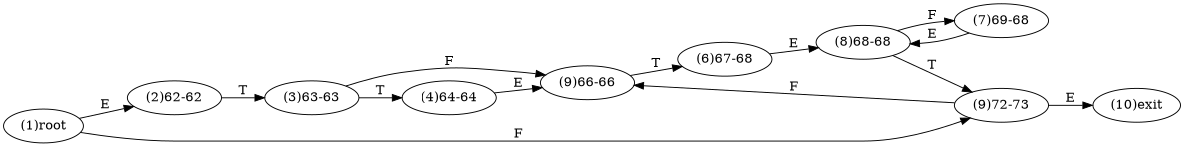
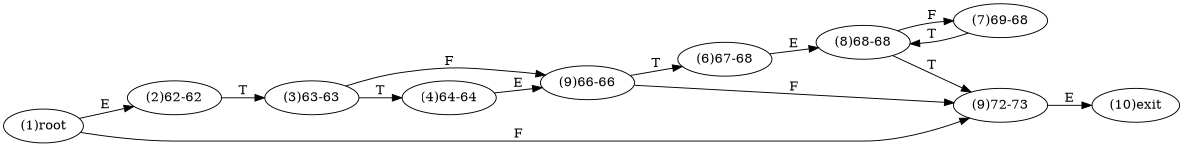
edge "(7)69-68" -> "(8)68-68": label "E" -> "T"
edge "(9)72-73" -> "(9)66-66": reversed
